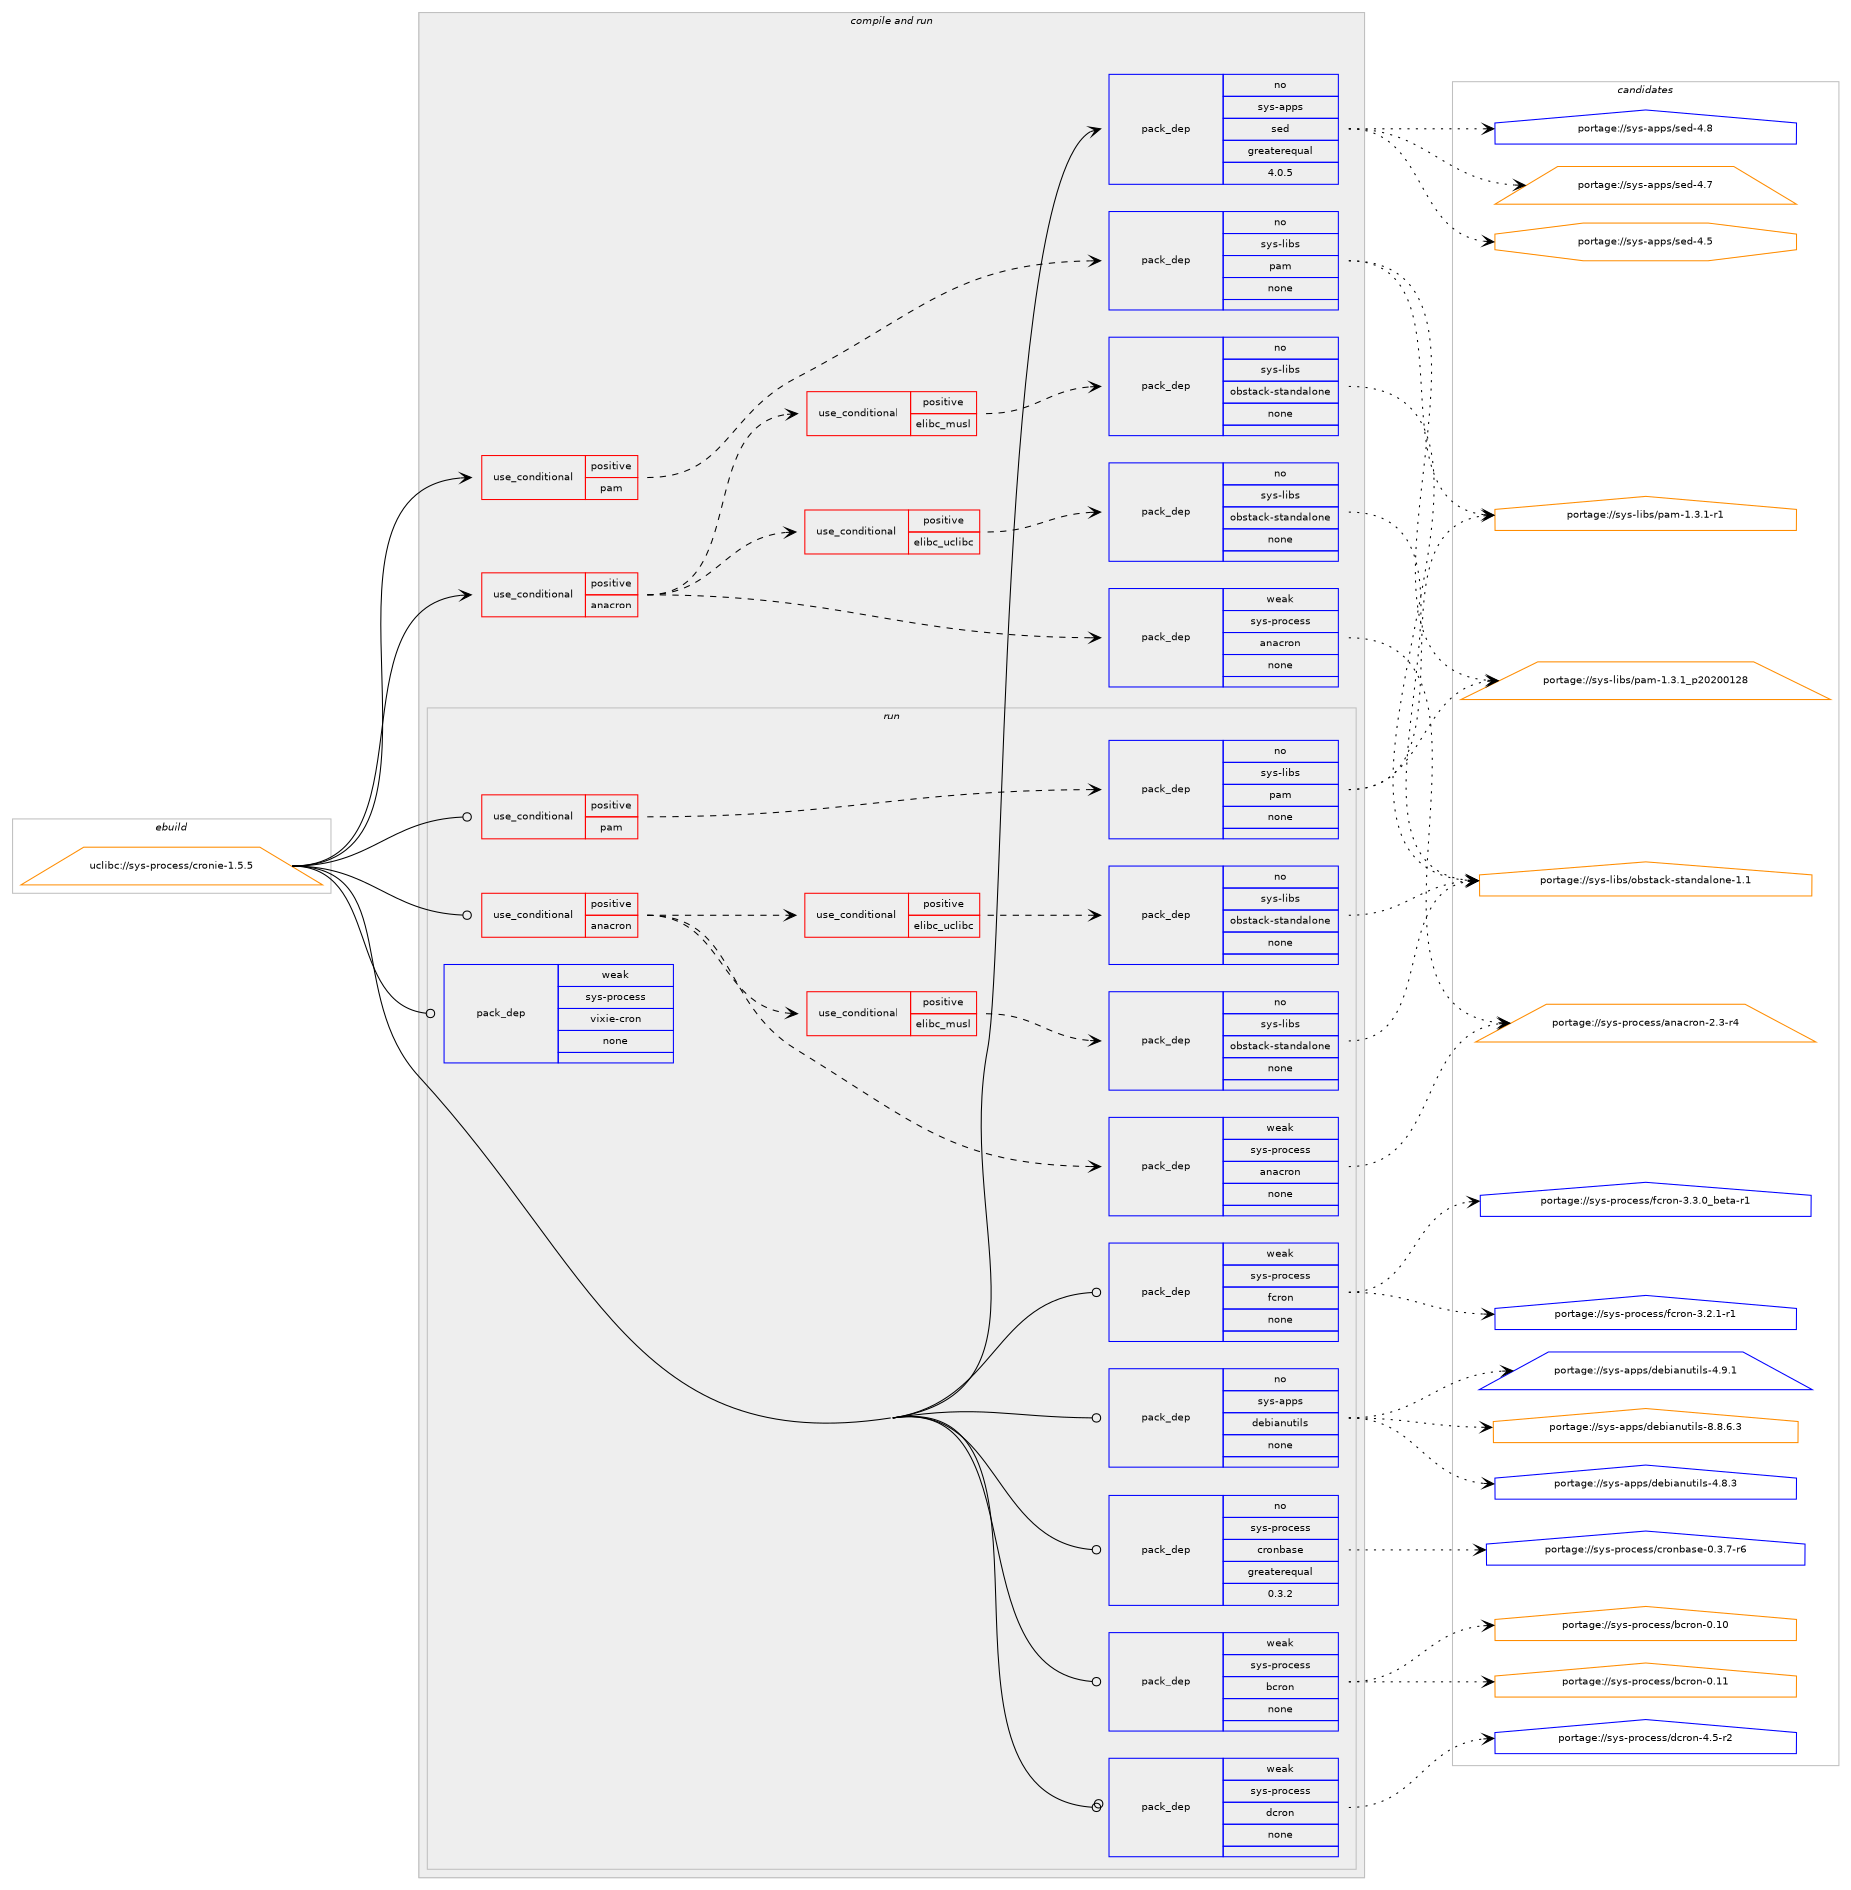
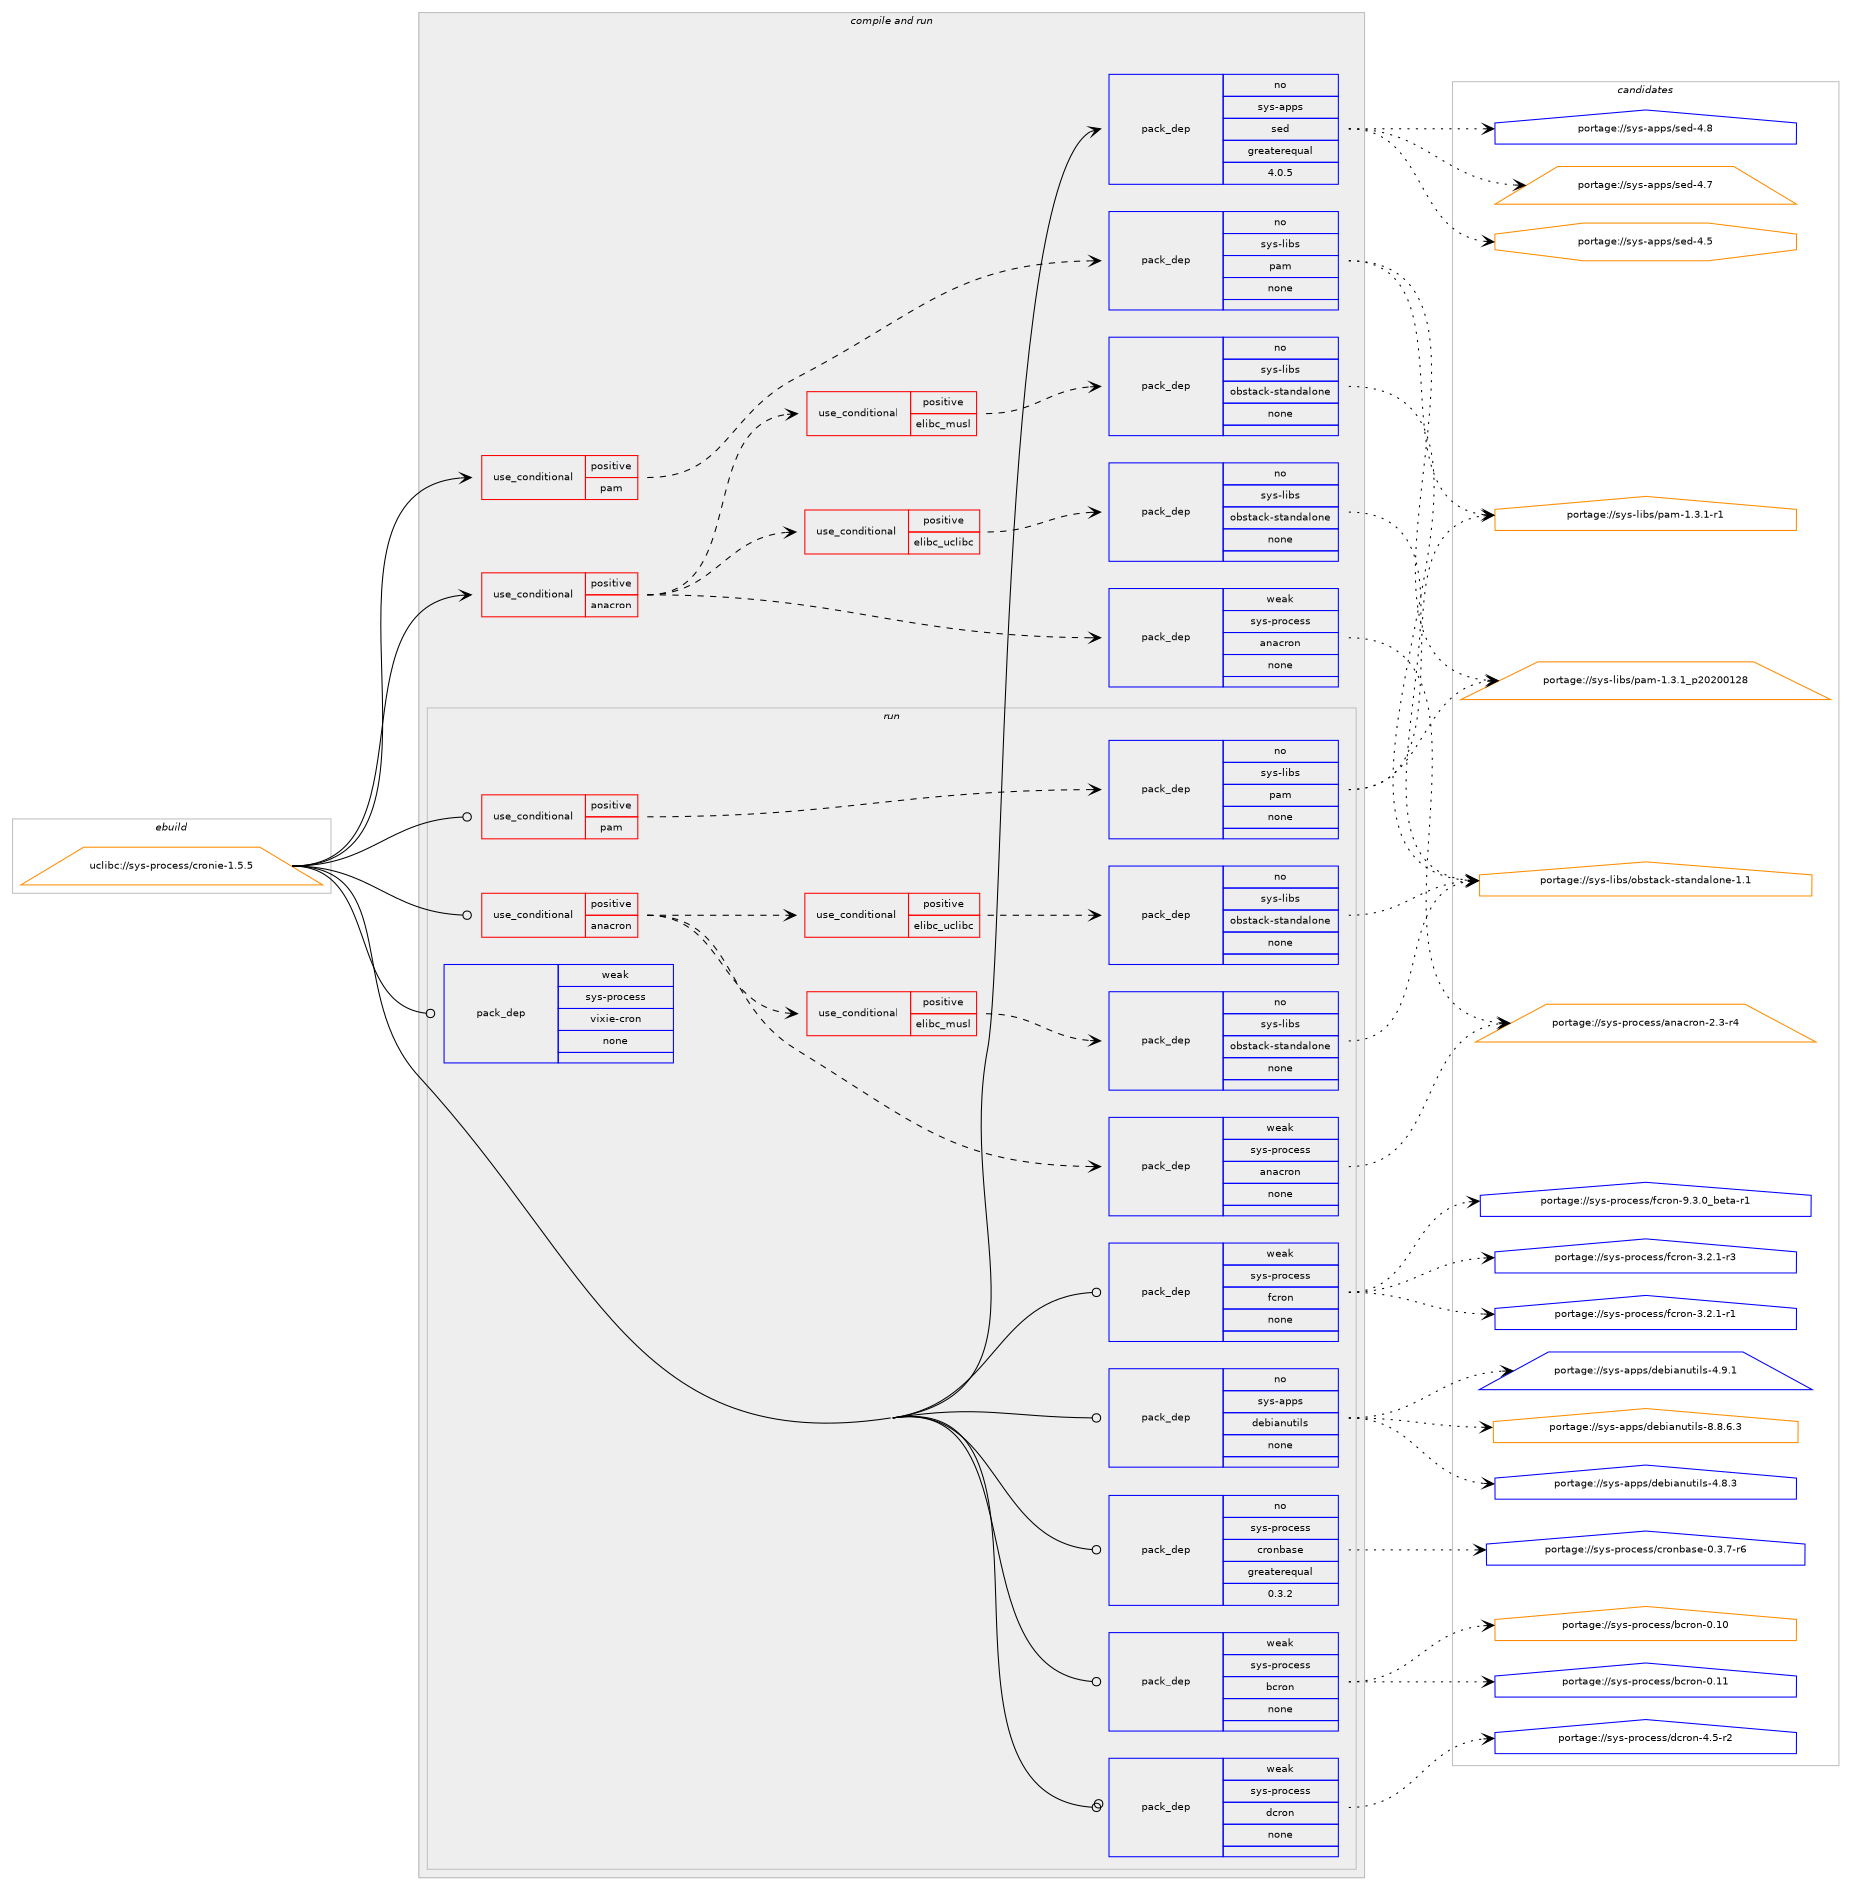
node "portage://sys-process/fcron-3.3.0_beta-r1": label "portage://sys-process/fcron-3.3.0_beta-r1" -> "portage://sys-process/fcron-9.3.0_beta-r1"
node "portage://sys-process/fcron-3.2.1-r3": added
node "portage://sys-process/bcron-0.11": color darkorange -> blue
